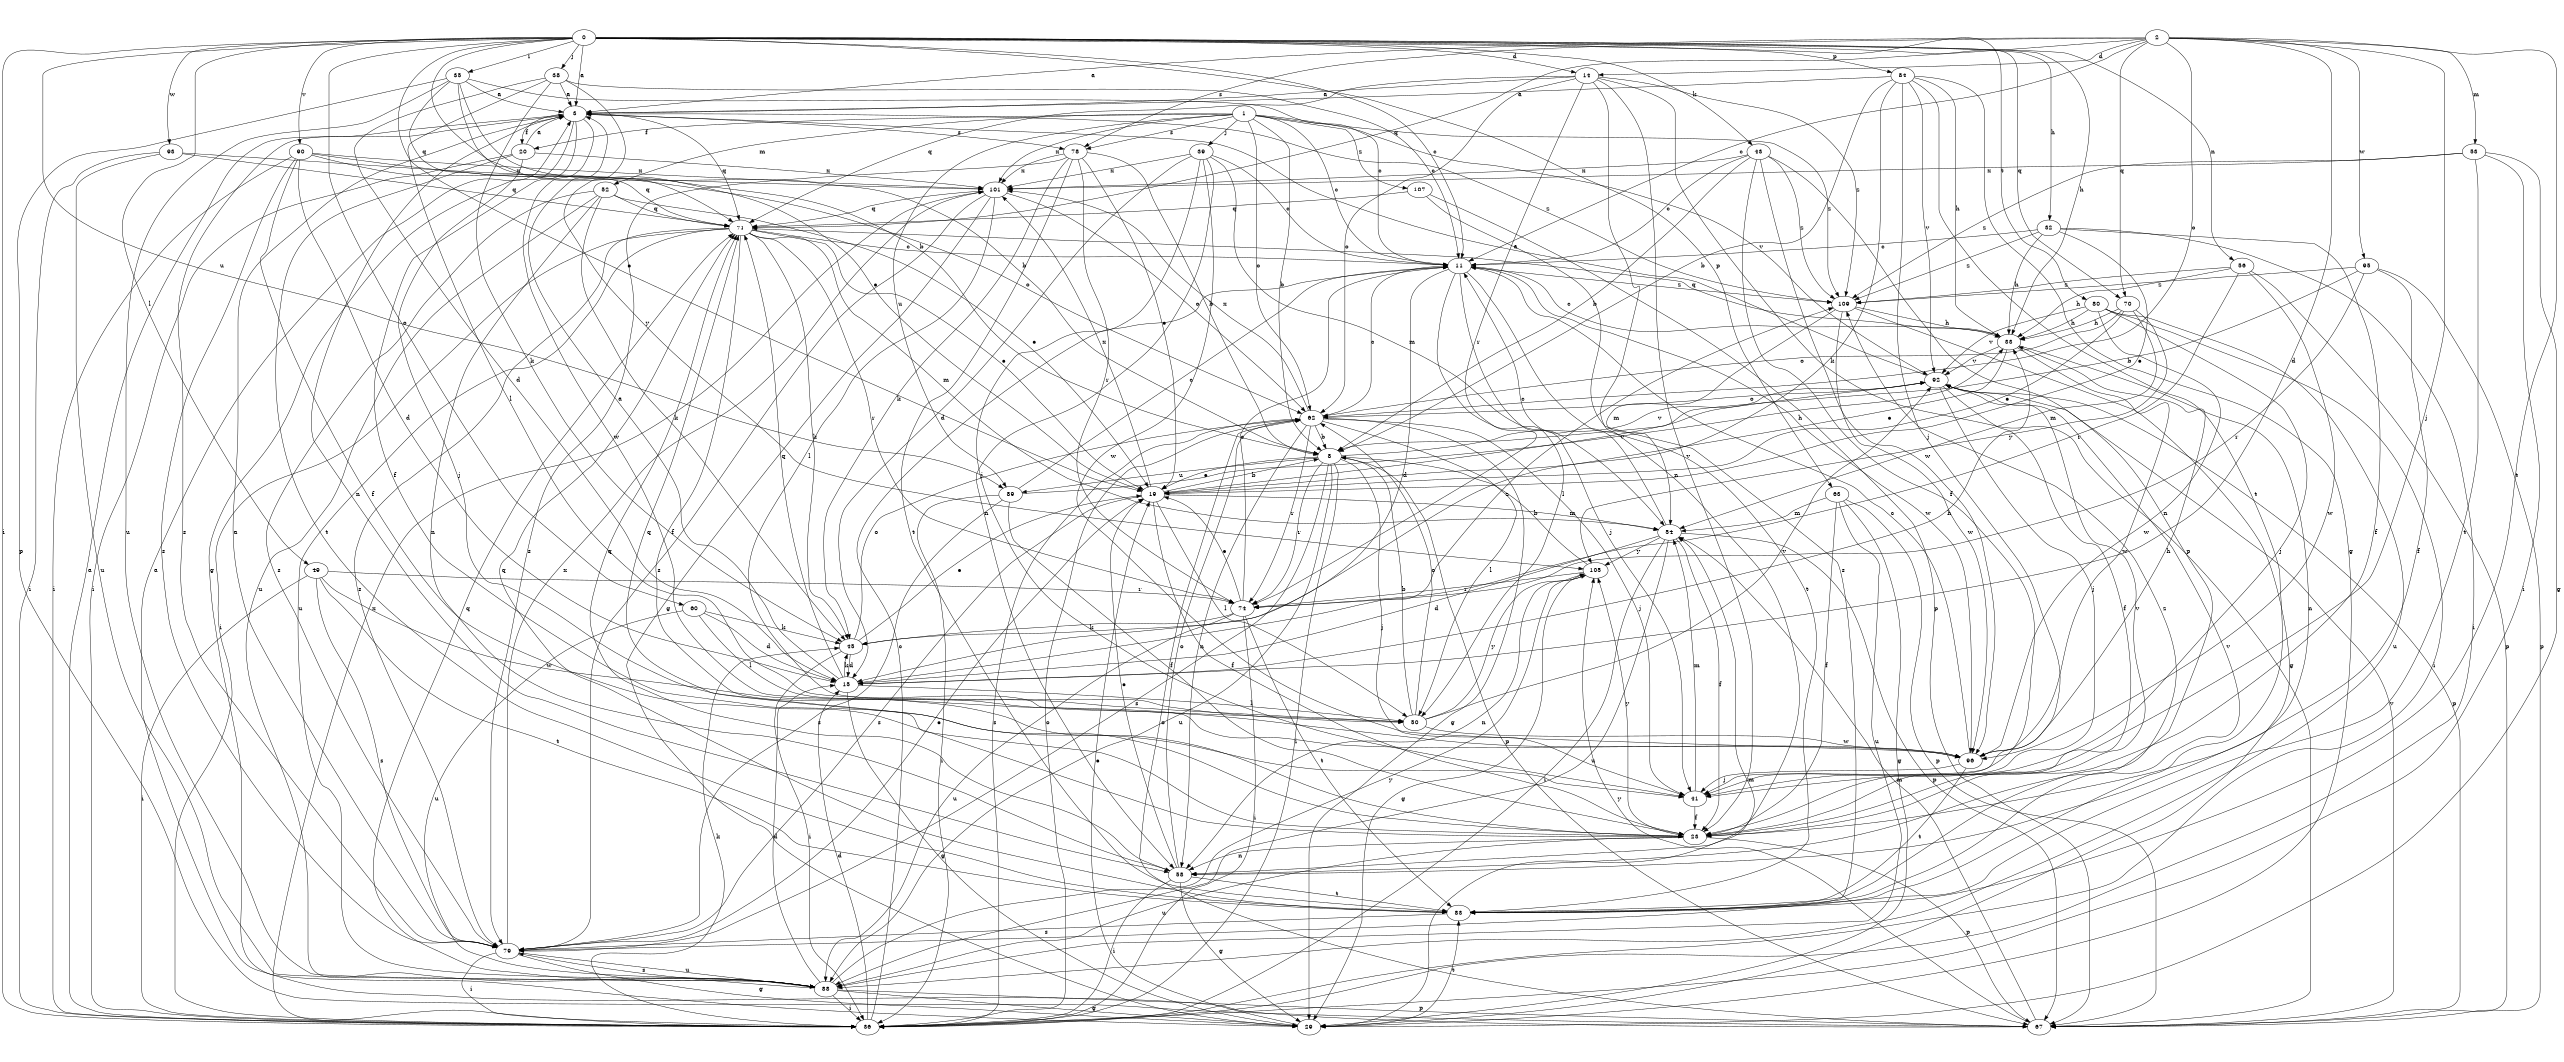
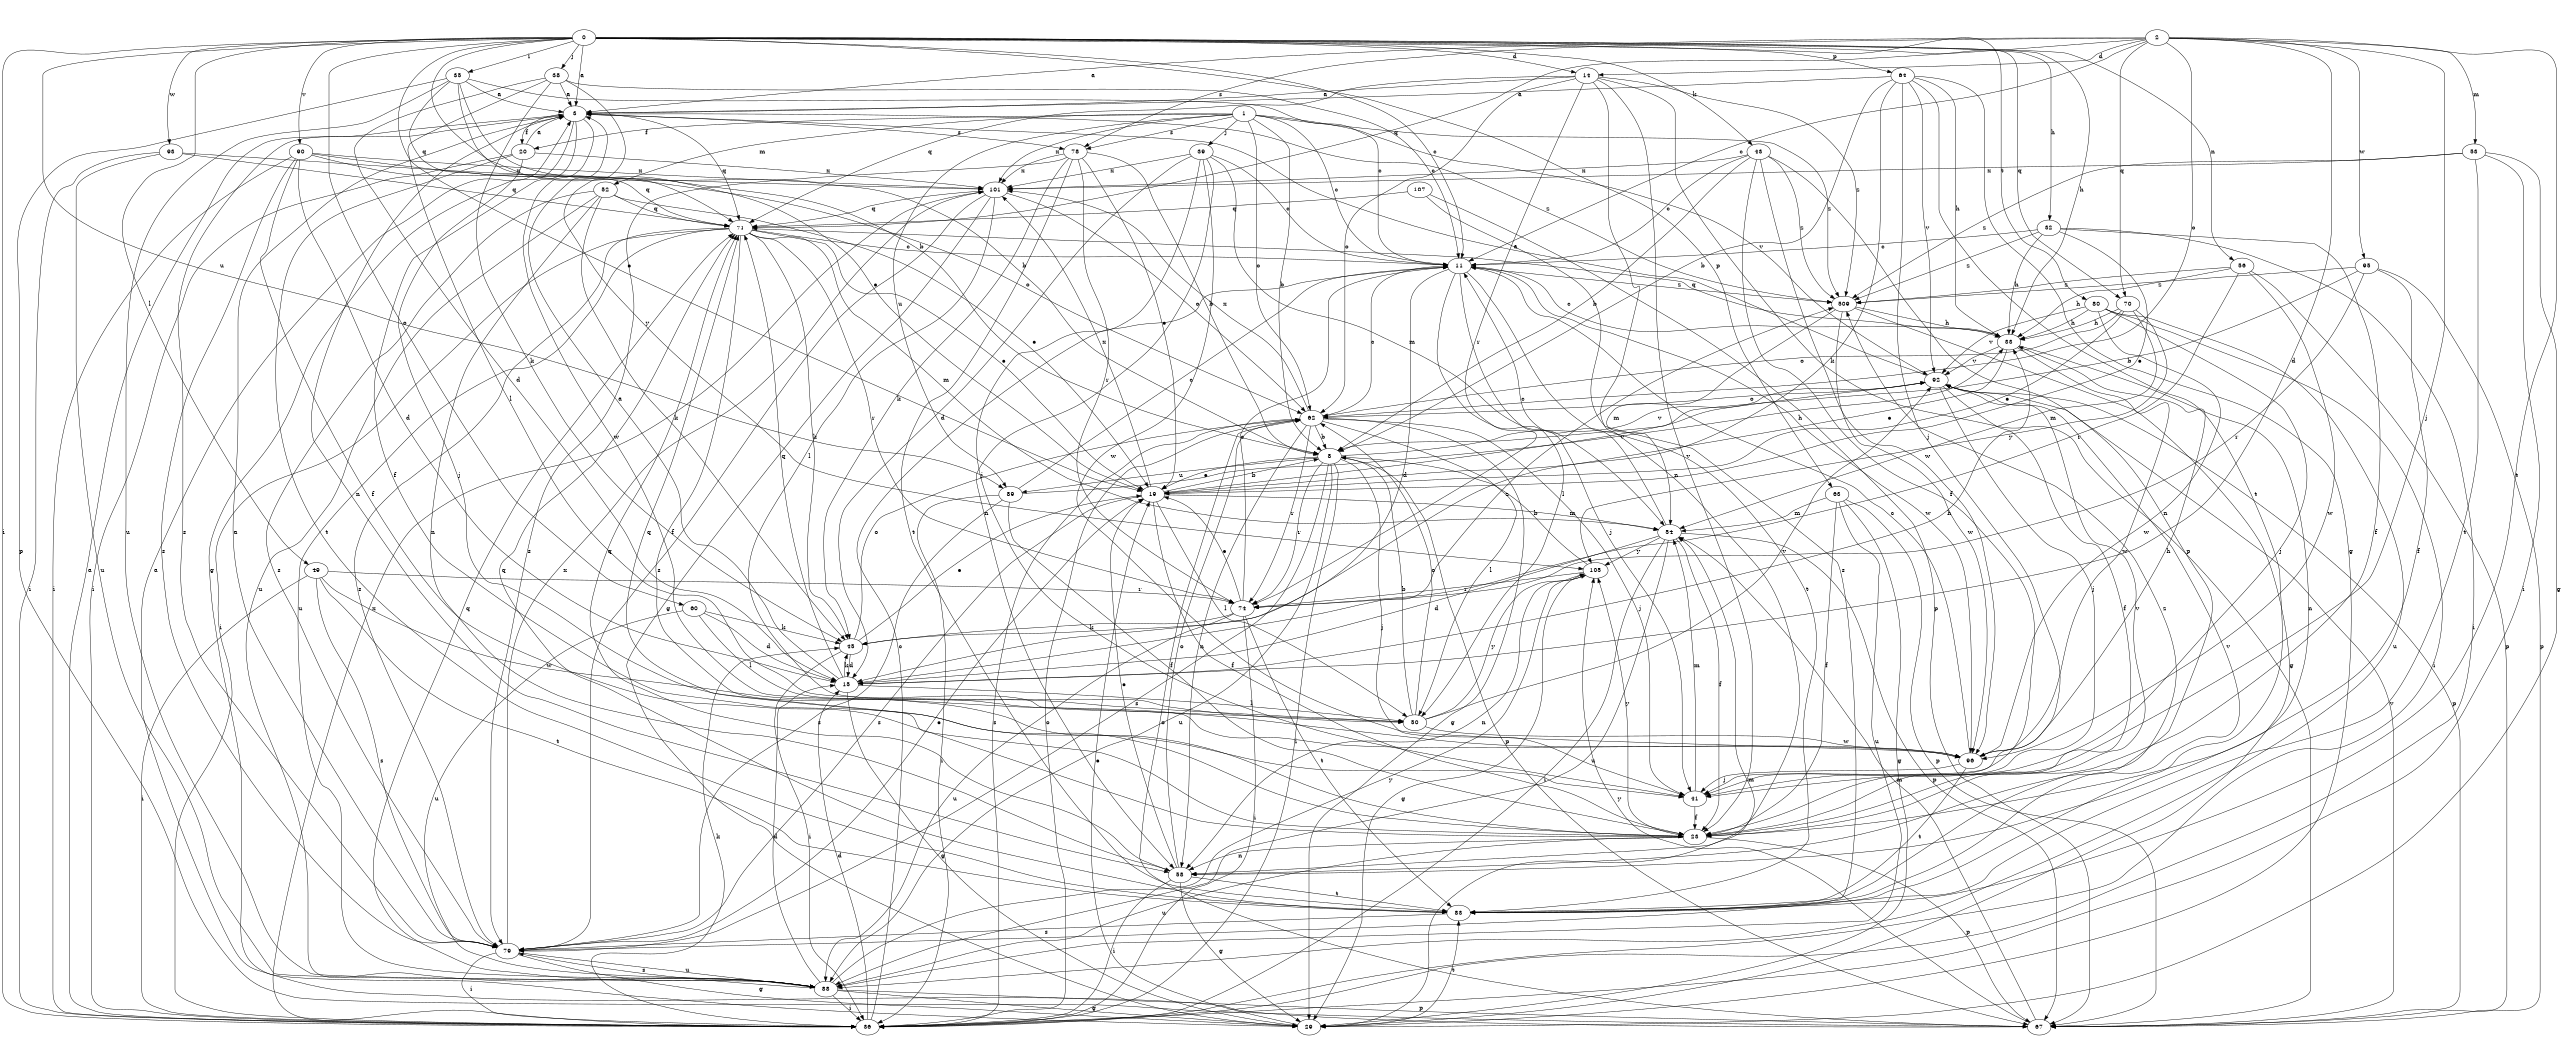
node "84": label "84" -> "64"
edge "1" -> "107": removed, label "z"
node "109": label "109" -> "509"
